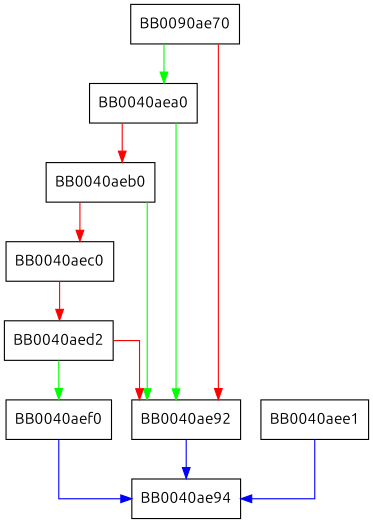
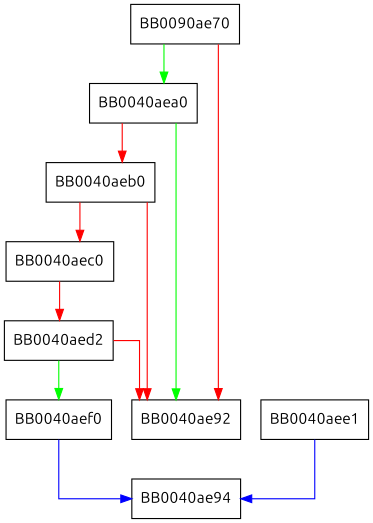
edge "BB0040aeb0" -> "BB0040ae92": color green -> red
edge "BB0040ae92" -> "BB0040ae94": removed
